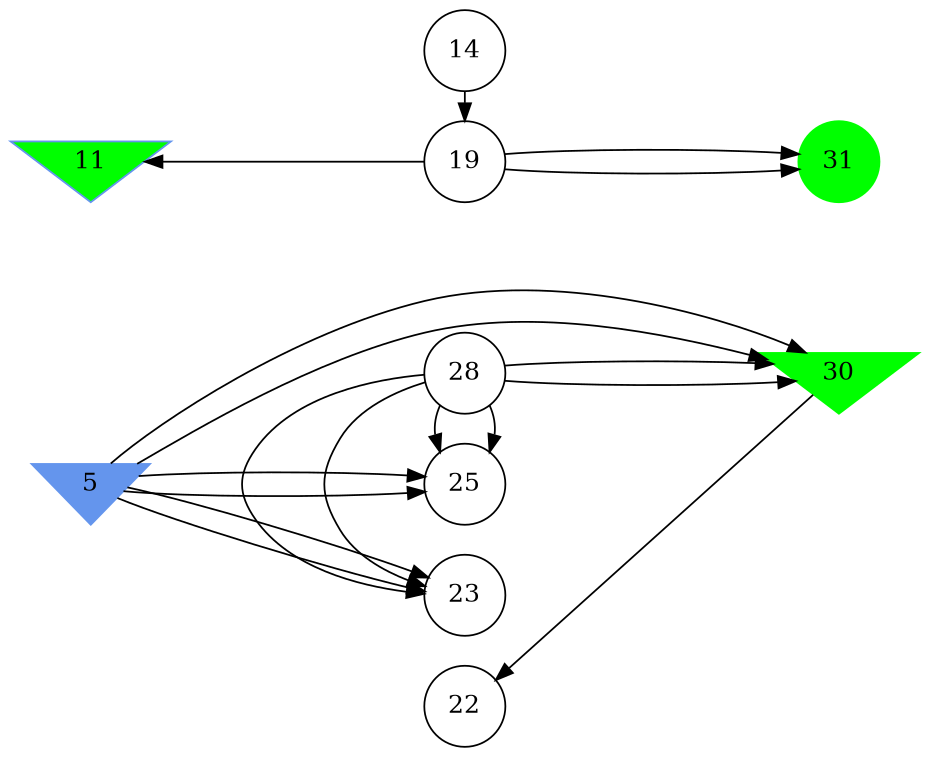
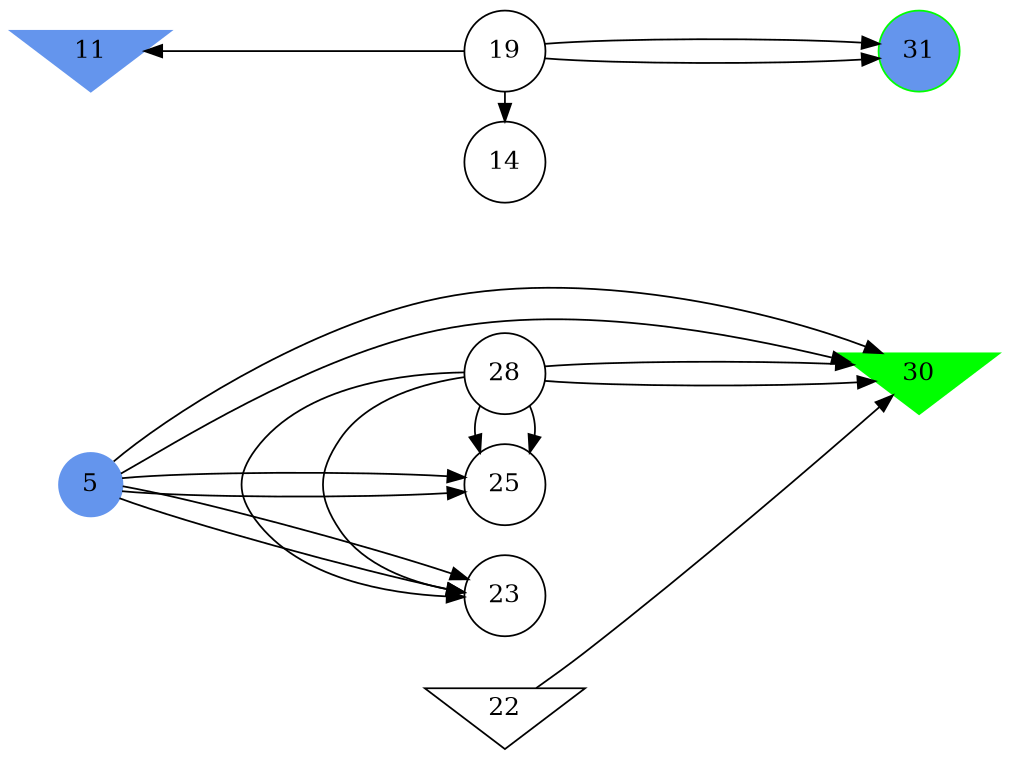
edge "14" -> "19": reversed
node "11": fillcolor green -> cornflowerblue
node "31": fillcolor green -> cornflowerblue
node "5": shape invtriangle -> circle
edge "30" -> "22": reversed
node "22": shape circle -> invtriangle
